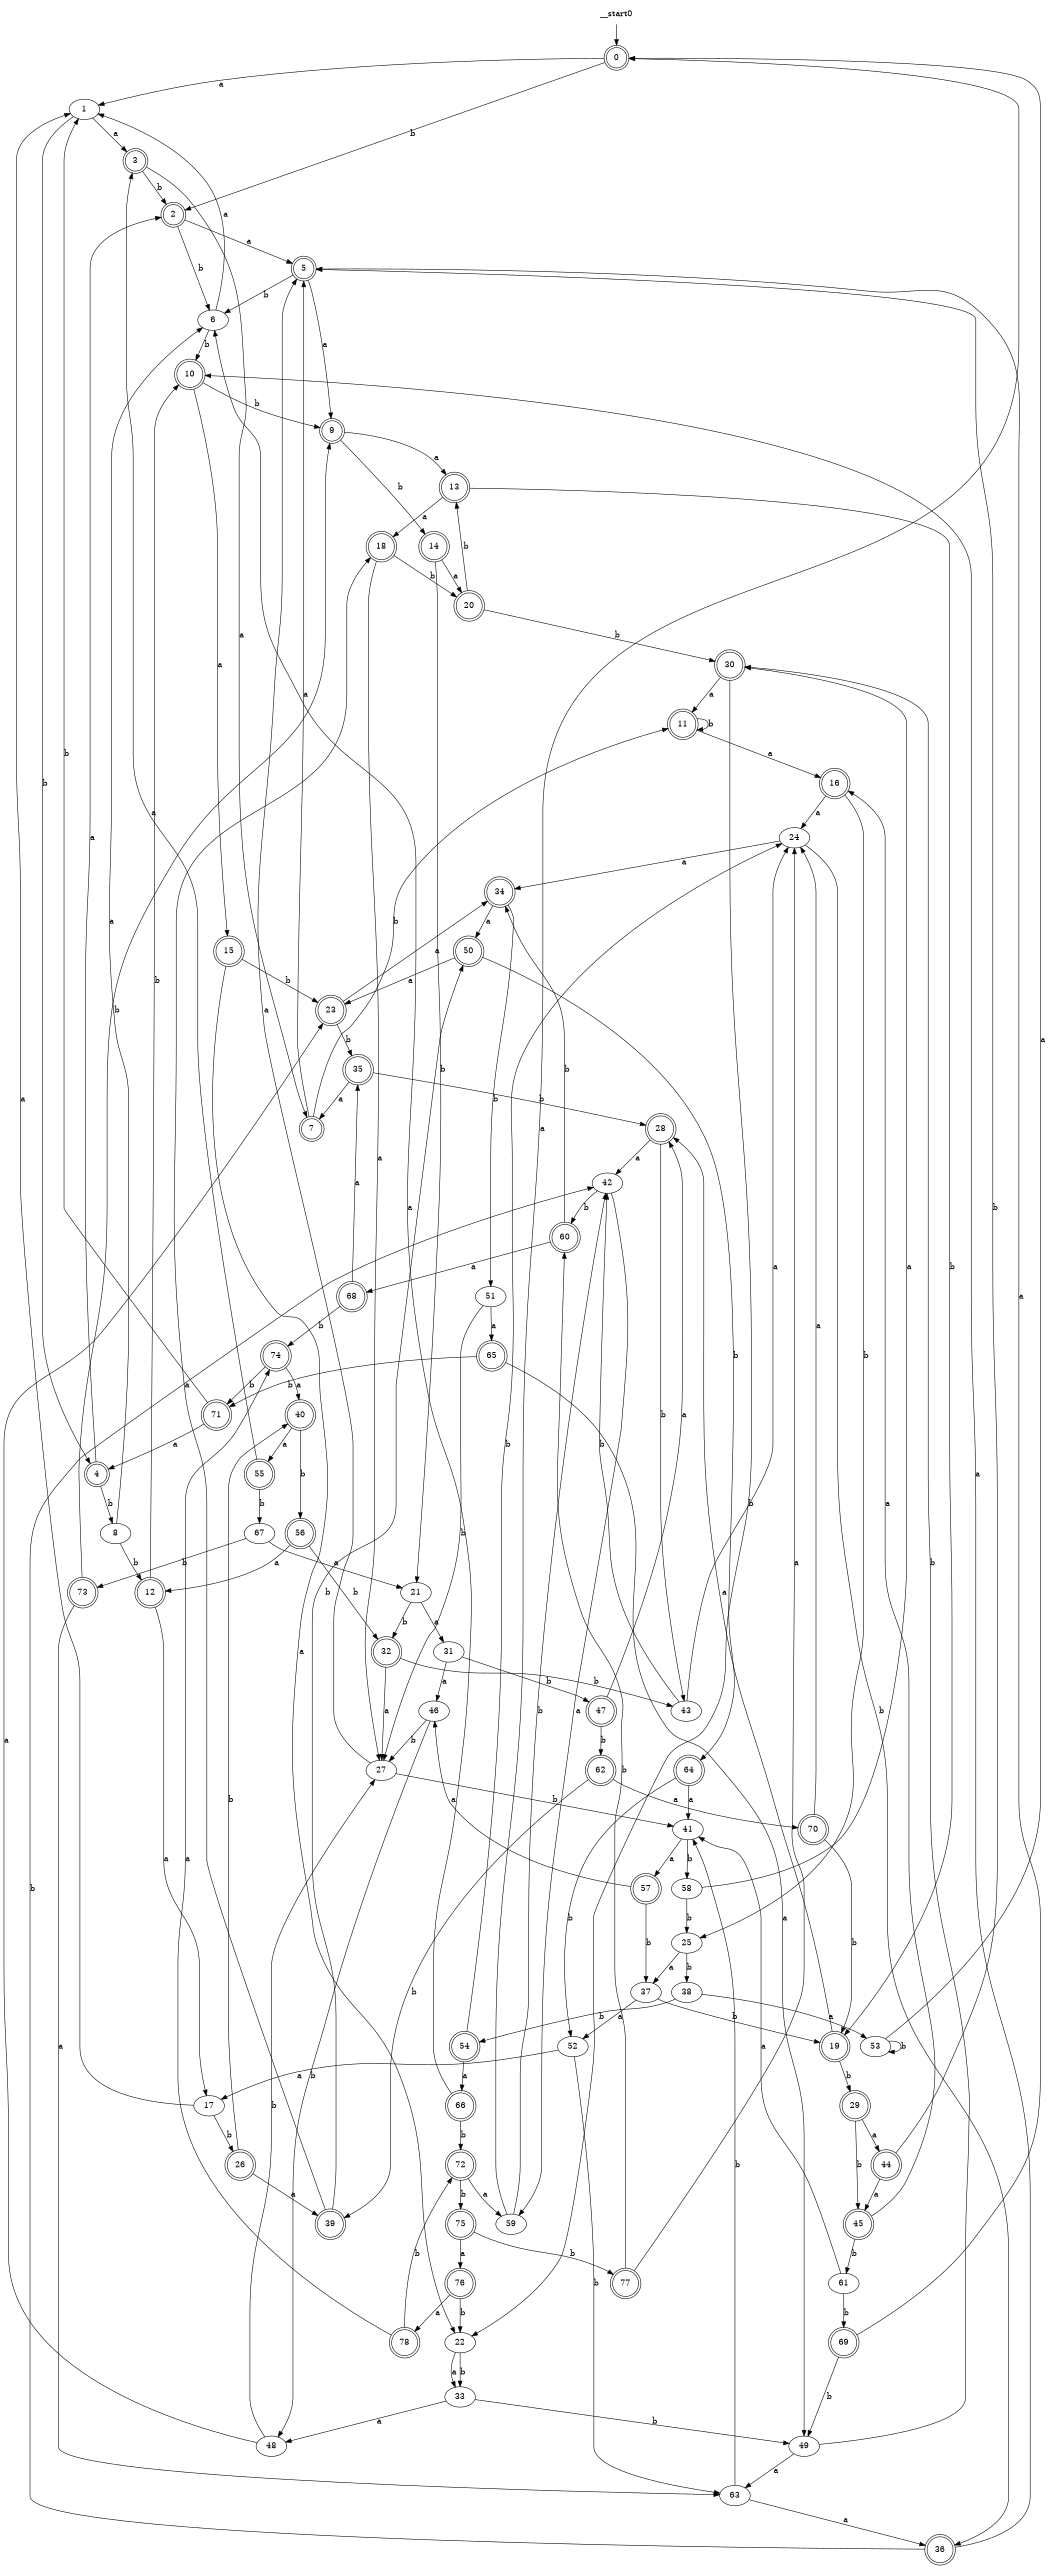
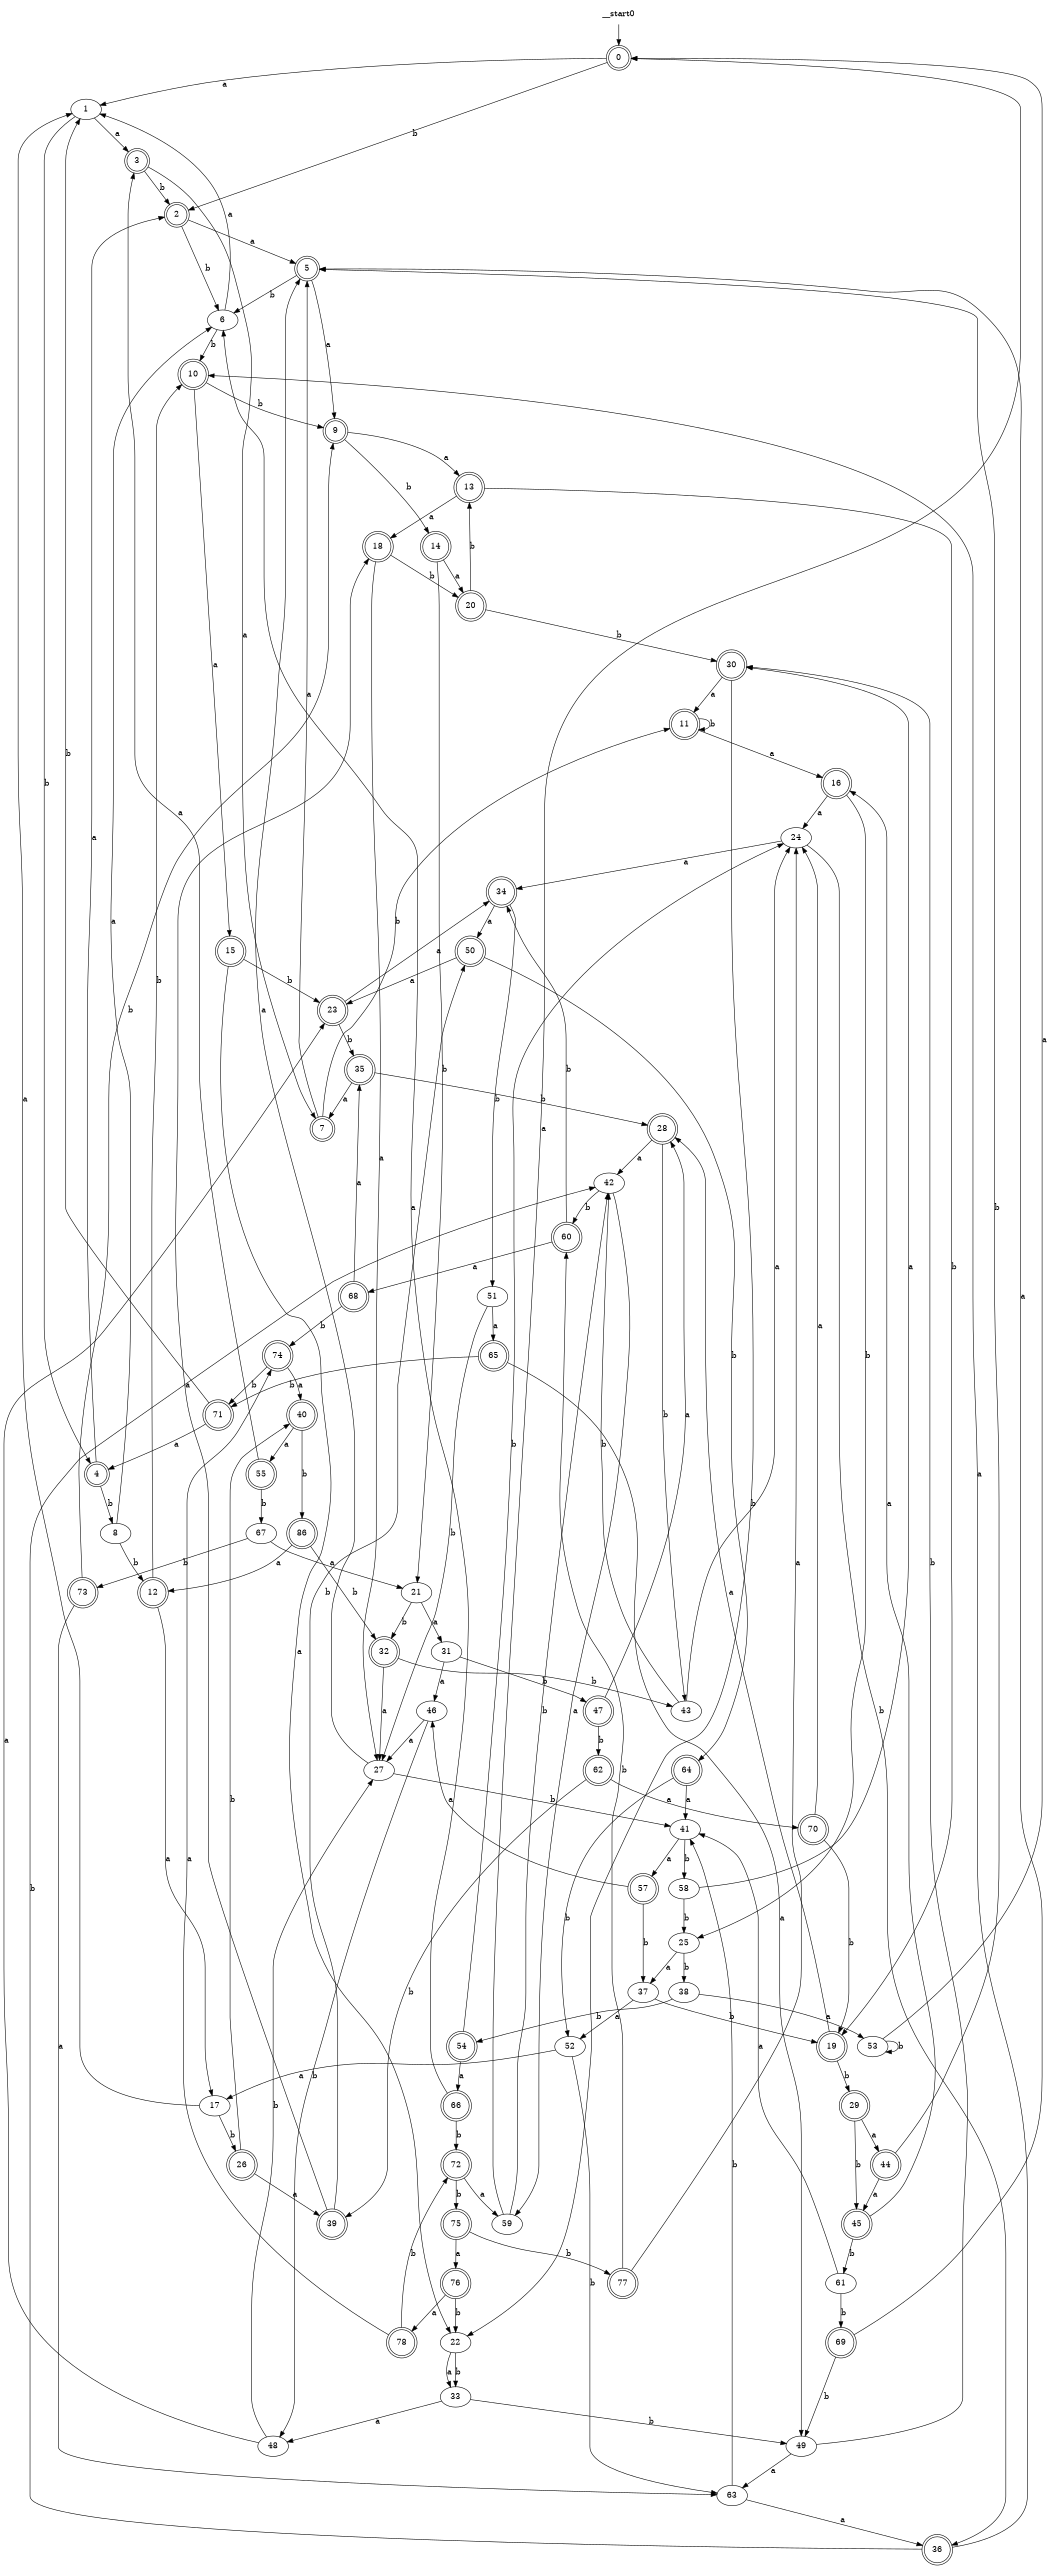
node "56": label "56" -> "86"
edge "46" -> "27": label "b" -> "a"
